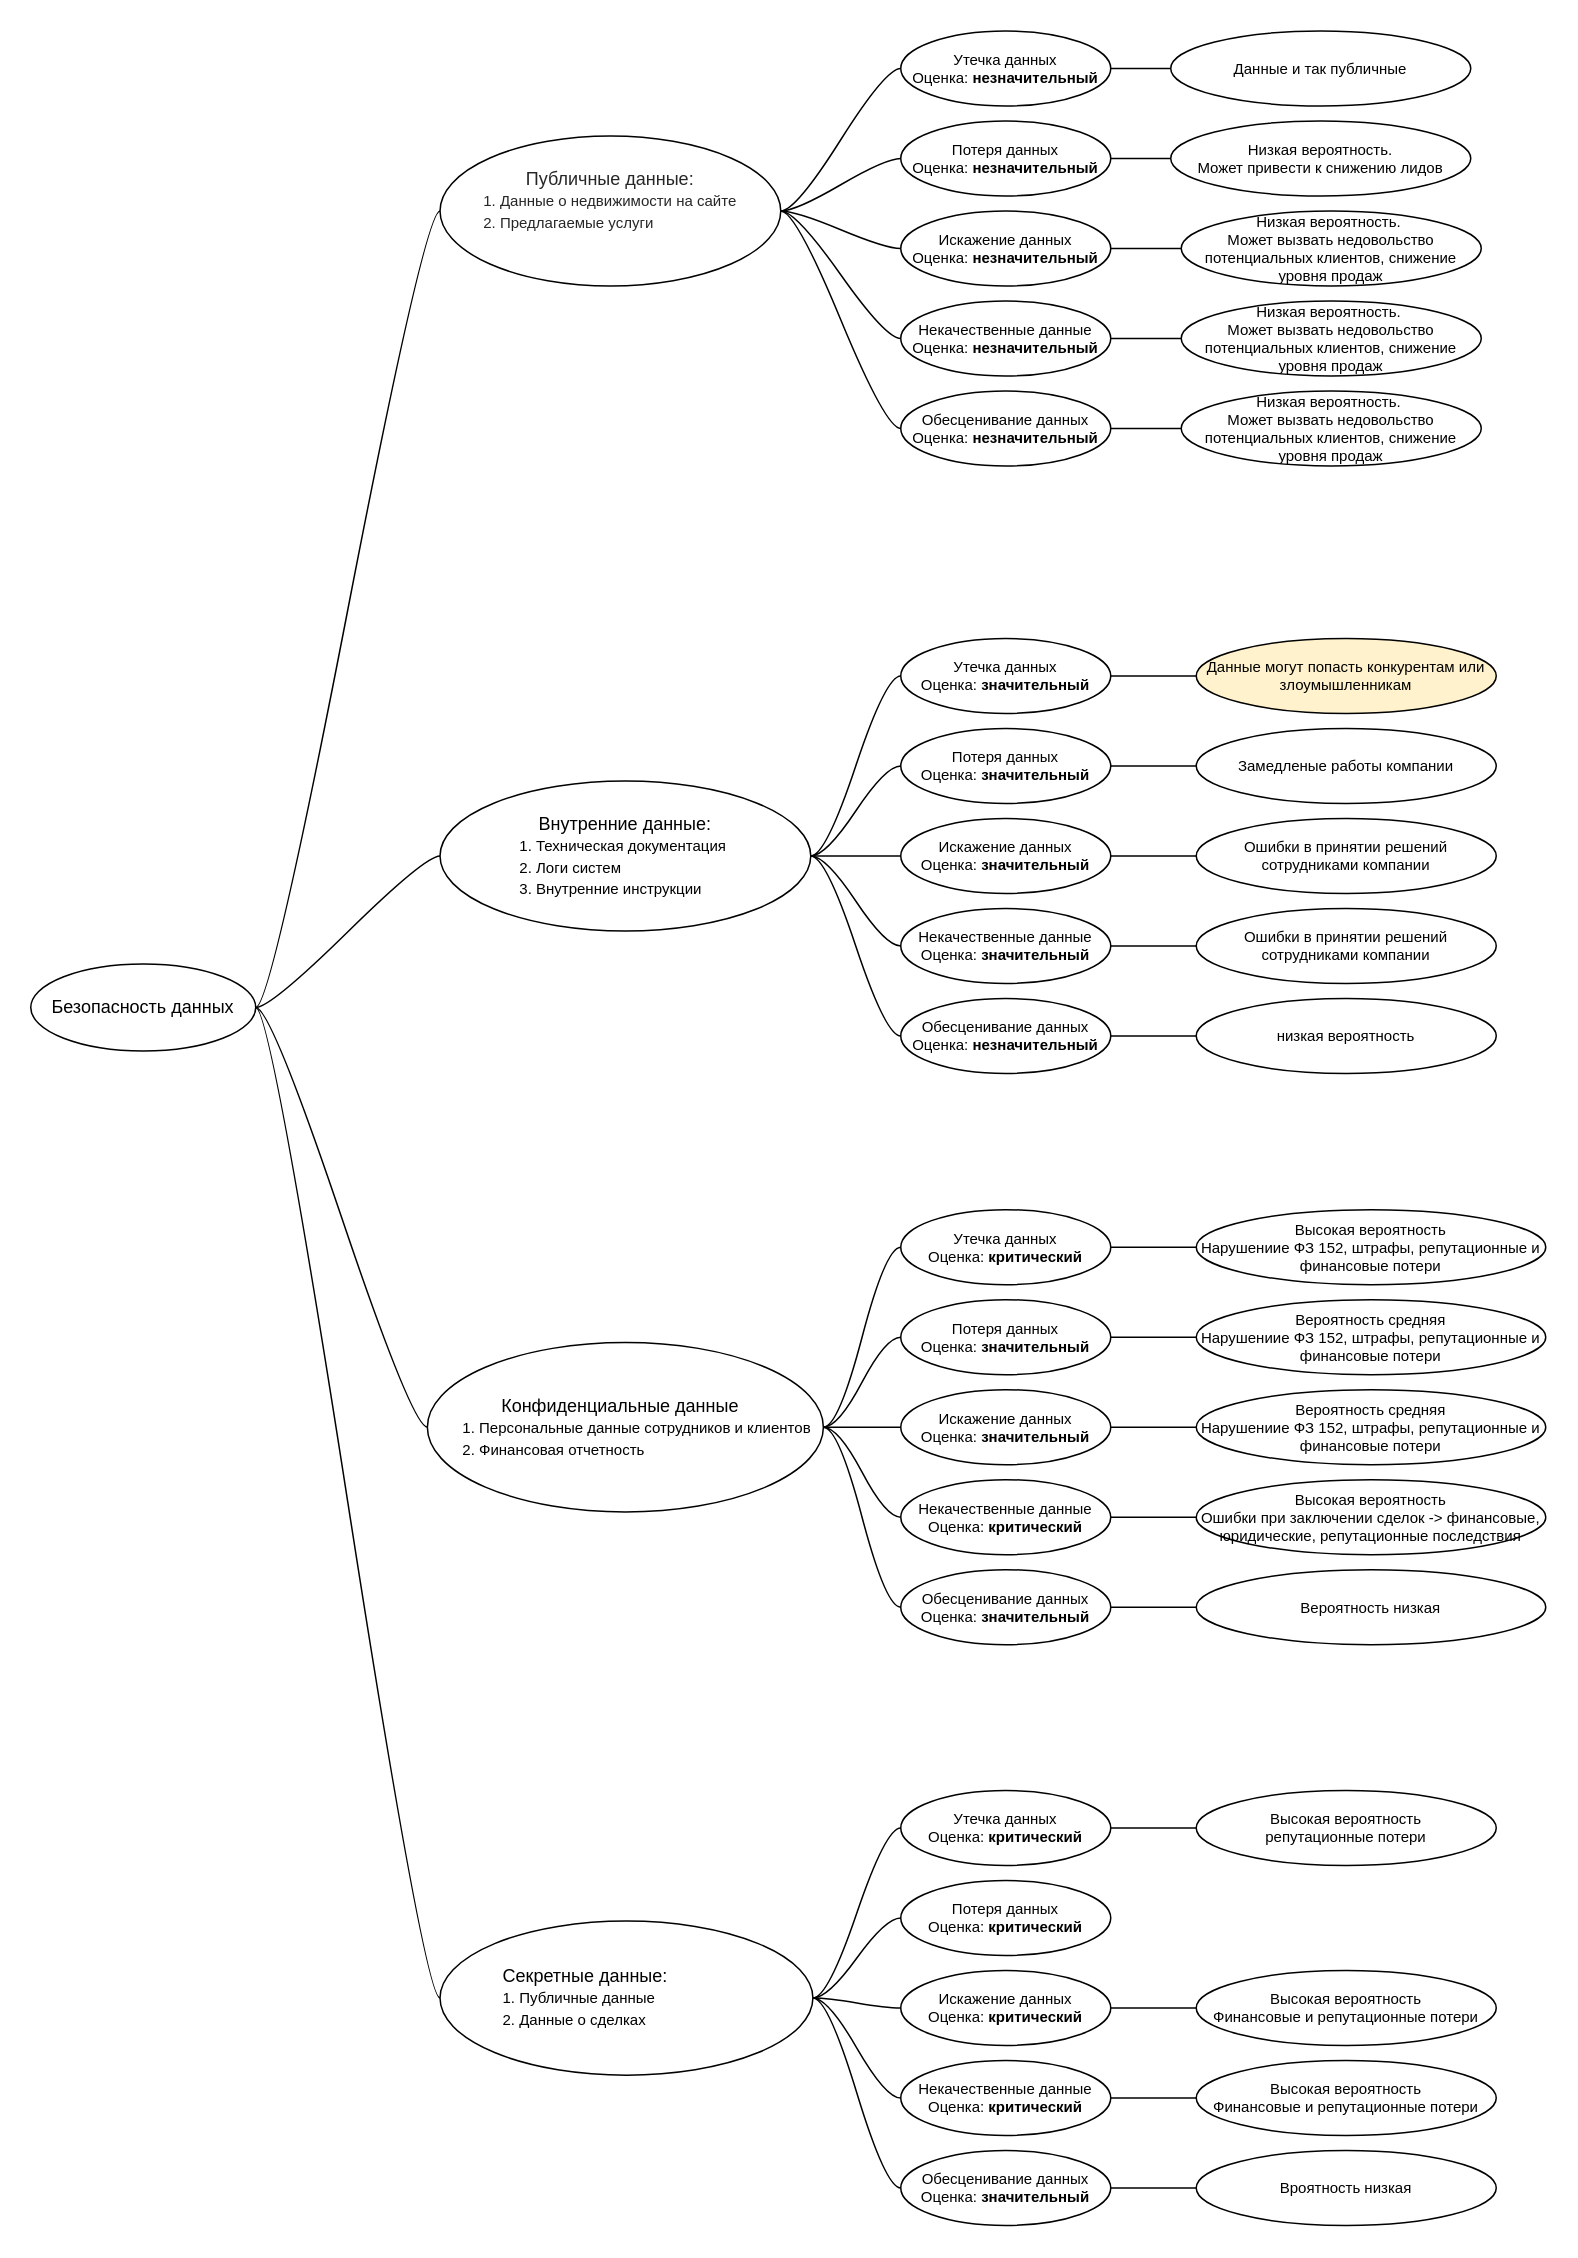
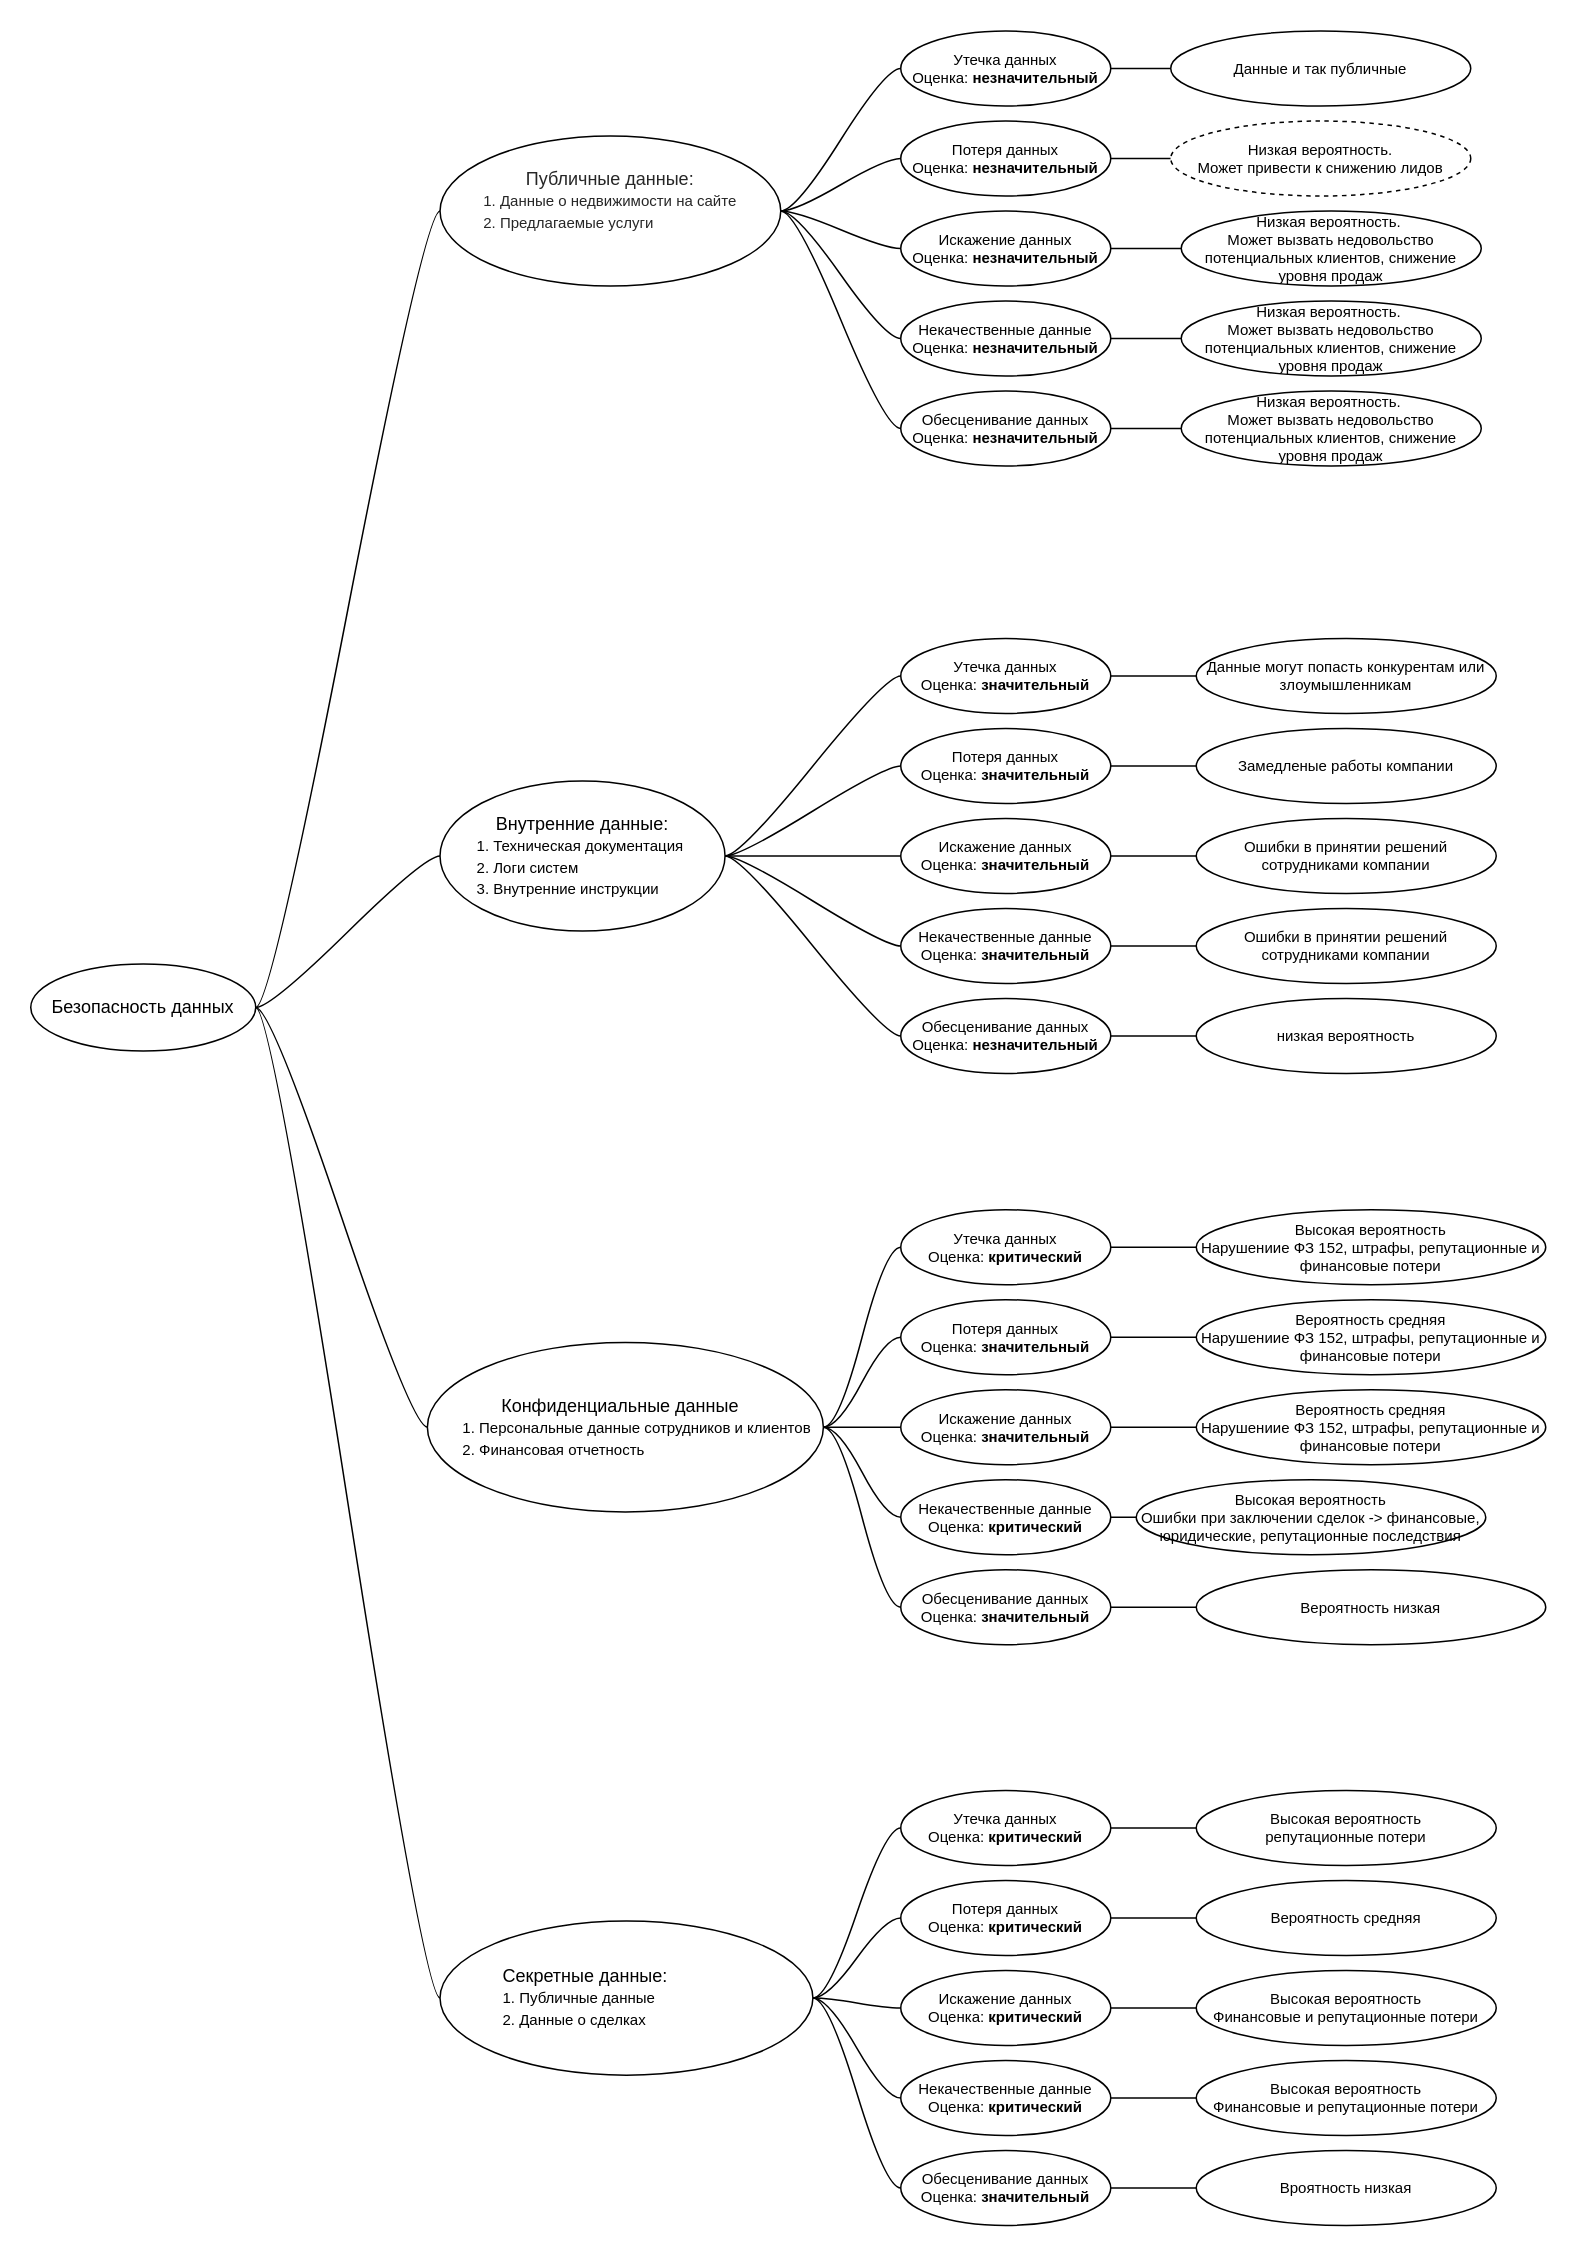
node "Низкая вероятность. Может привести к снижению лидов": style solid -> dashed
node "Данные могут попасть конкурентам или злоумышленникам": fillcolor #fff2cc -> #ffffff
node "Внутренние данные: 1. Техническая документация 2. Логи систем 3. Внутренние инструкции": size 371x150 -> 285x150
node "Высокая вероятность Ошибки при заключении сделок -> финансовые, юридические, репутационные последствия": moved (1371, 1517) -> (1311, 1517)
edge "Потеря данных Оценка: критический" -- "Вероятность средняя": added
node "Вероятность средняя": added
